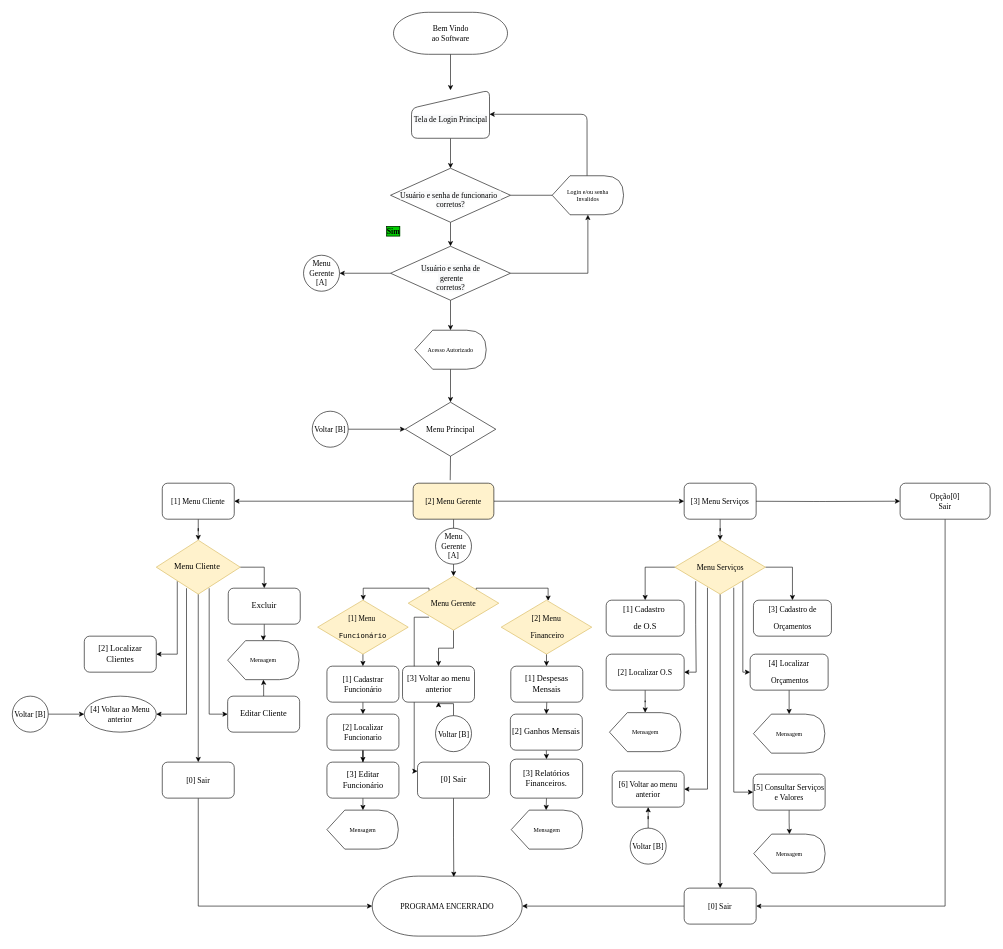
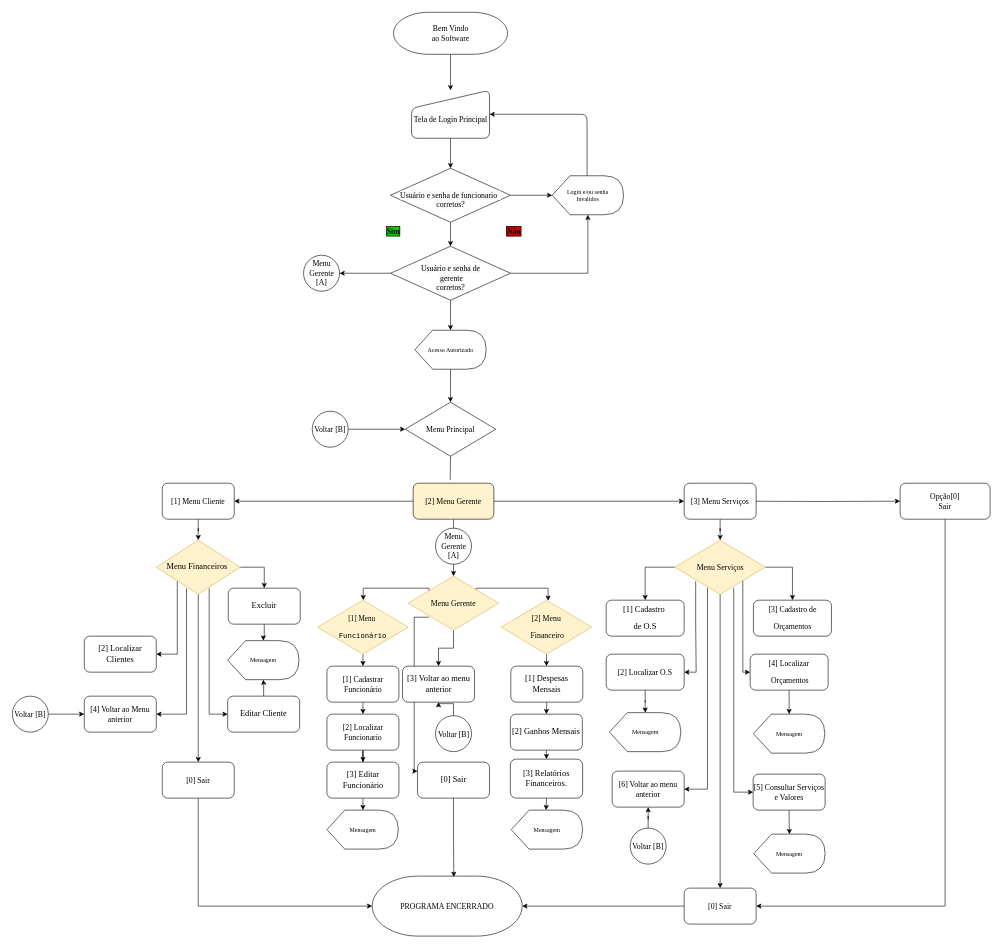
edge "Usuário e senha de funcionario corretos?" -- "Login e/ou senhaInvalidos": arrowhead none -> classic
node "Não": added
node "Menu Cliente": label "Menu Cliente" -> "Menu Financeiros"
node "[4] Voltar ao Menu anterior": shape ellipse -> rounded rectangle
